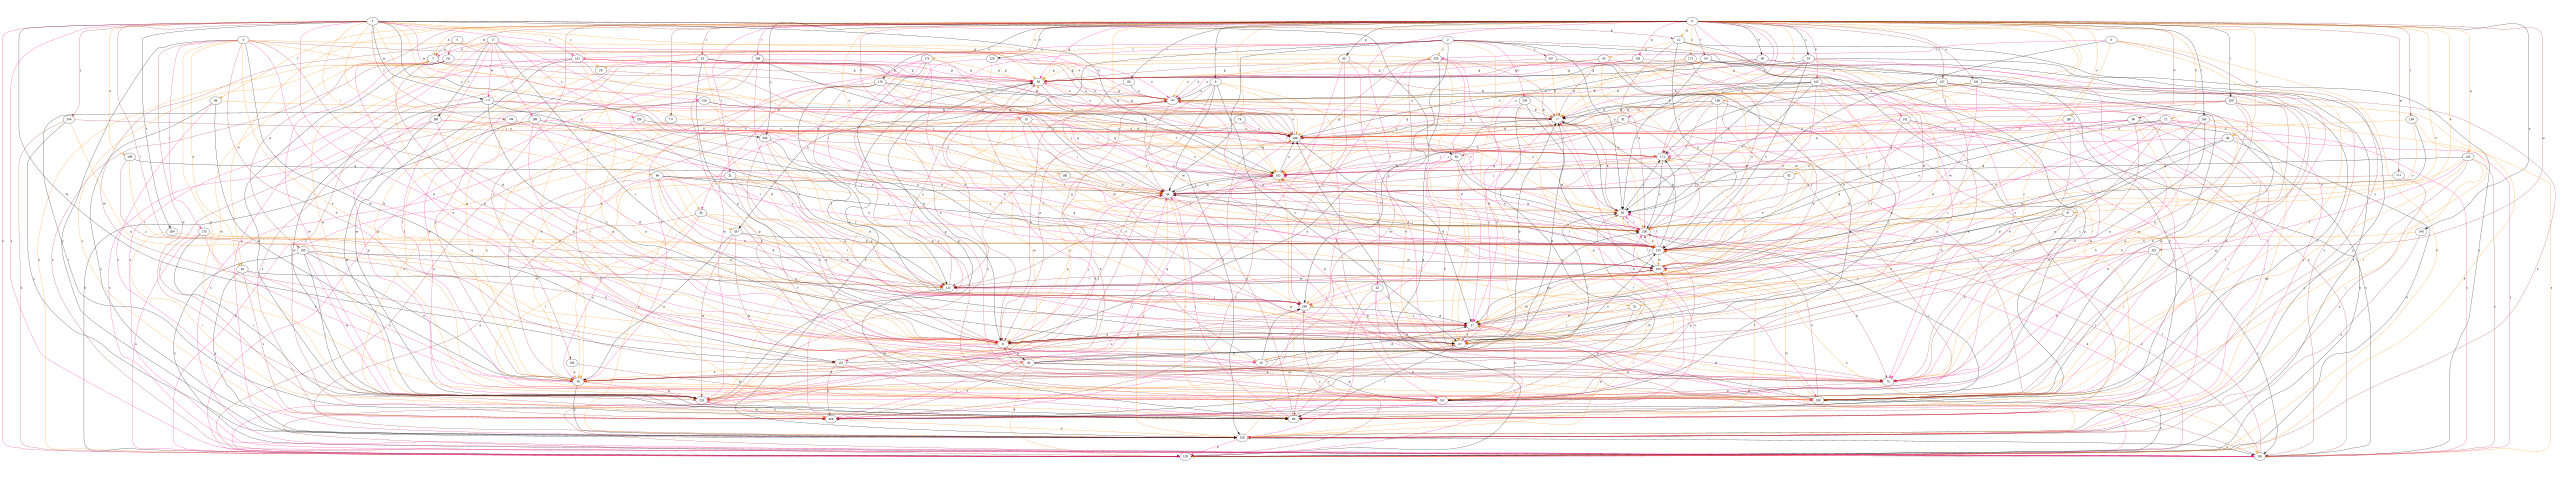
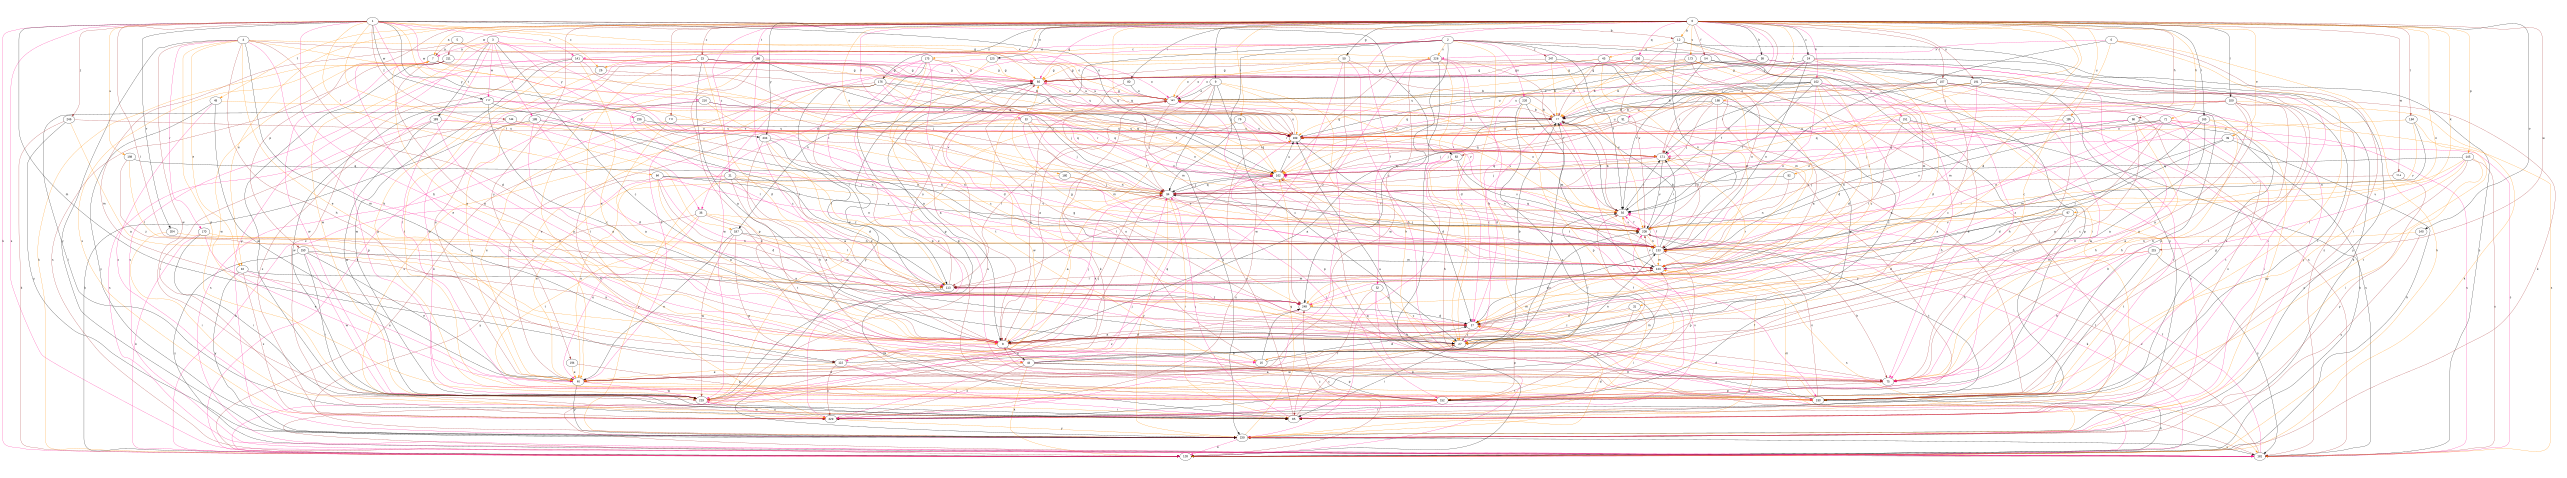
edge "1" -> "36": color darkorange -> deeppink
edge "125" -> "31": now "125" -> "190"
